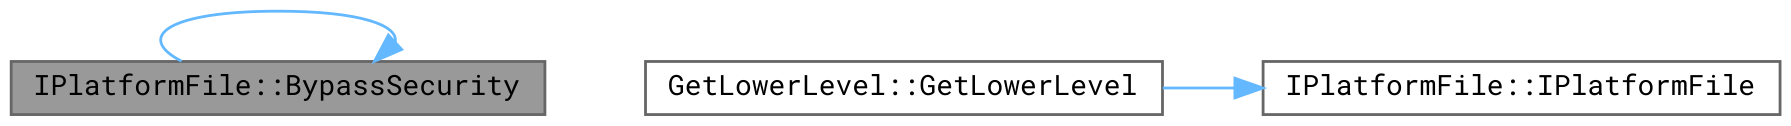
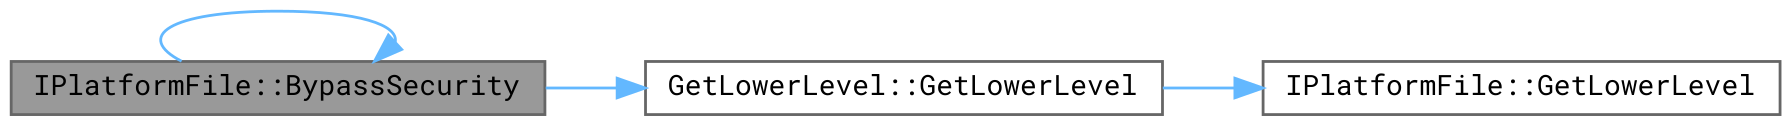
edge "IPlatformFile::BypassSecurity" -> "GetLowerLevel::GetLowerLevel": added
node "IPlatformFile::IPlatformFile": label "IPlatformFile::IPlatformFile" -> "IPlatformFile::GetLowerLevel"
